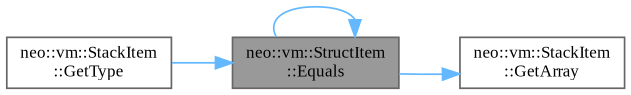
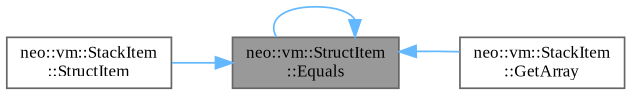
node "neo::vm::StackItem ::GetType": label "neo::vm::StackItem ::GetType" -> "neo::vm::StackItem ::StructItem"
edge "neo::vm::StructItem ::Equals" -> "neo::vm::StackItem ::GetArray": reversed
